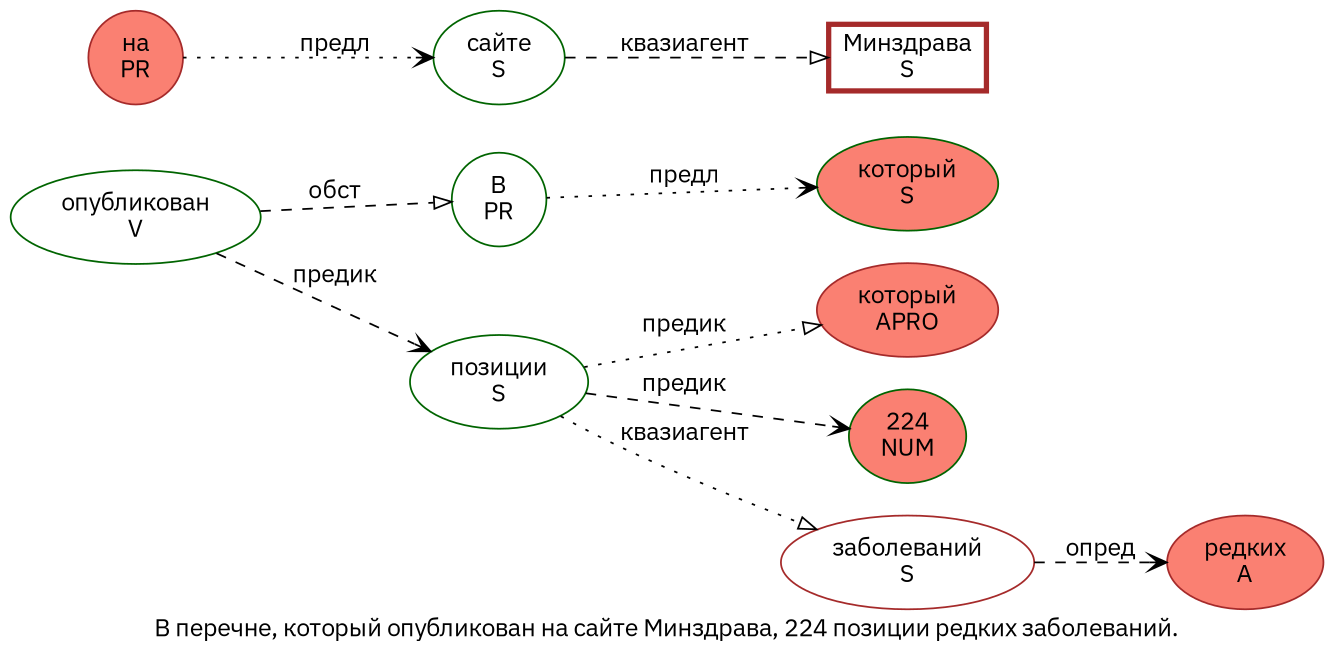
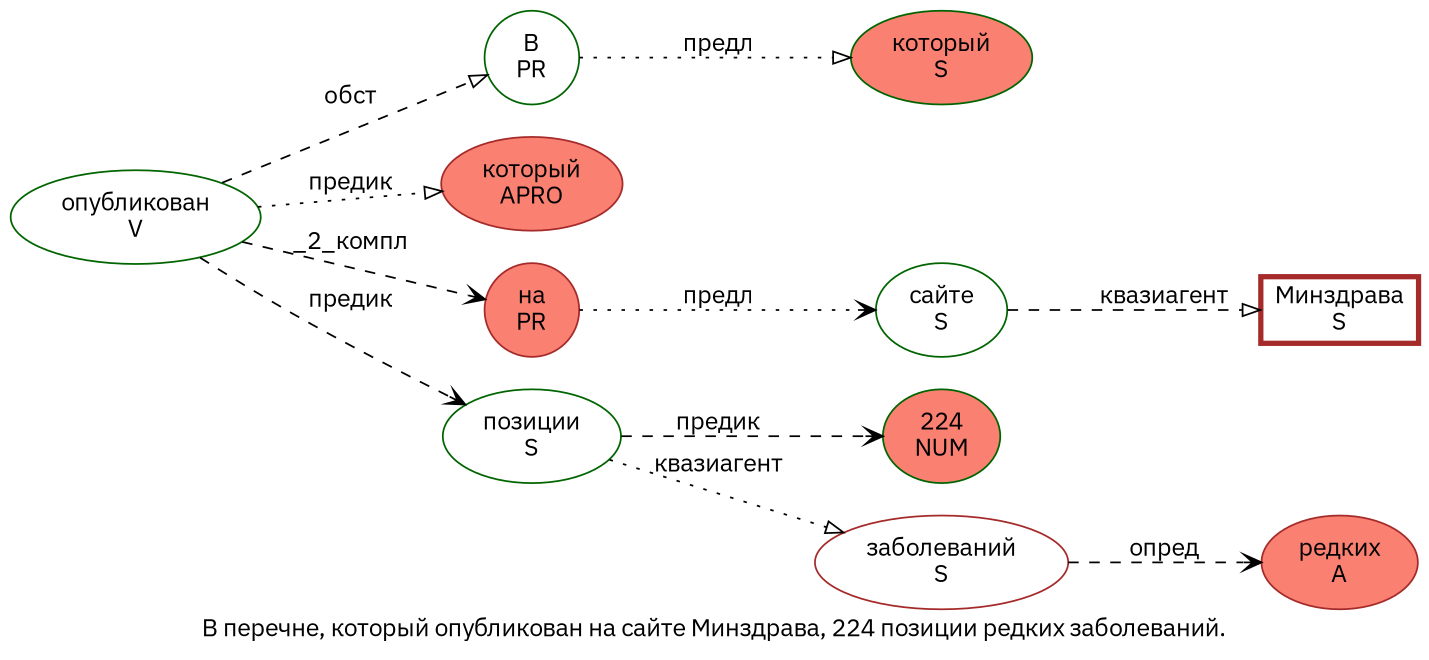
edge "В PR" -> "который S": arrowhead vee -> onormal
edge "опубликован V" -> "на PR": added, label "_2_компл"
edge "позиции S" -> "который APRO": now "опубликован V" -> "который APRO"
